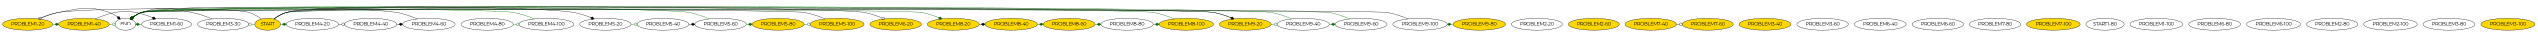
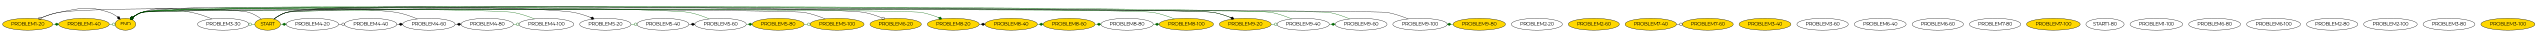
node "END": fillcolor white -> gold
node "PROBLEM1-60": removed
edge "PROBLEM4-60" -> "PROBLEM4-80": added
